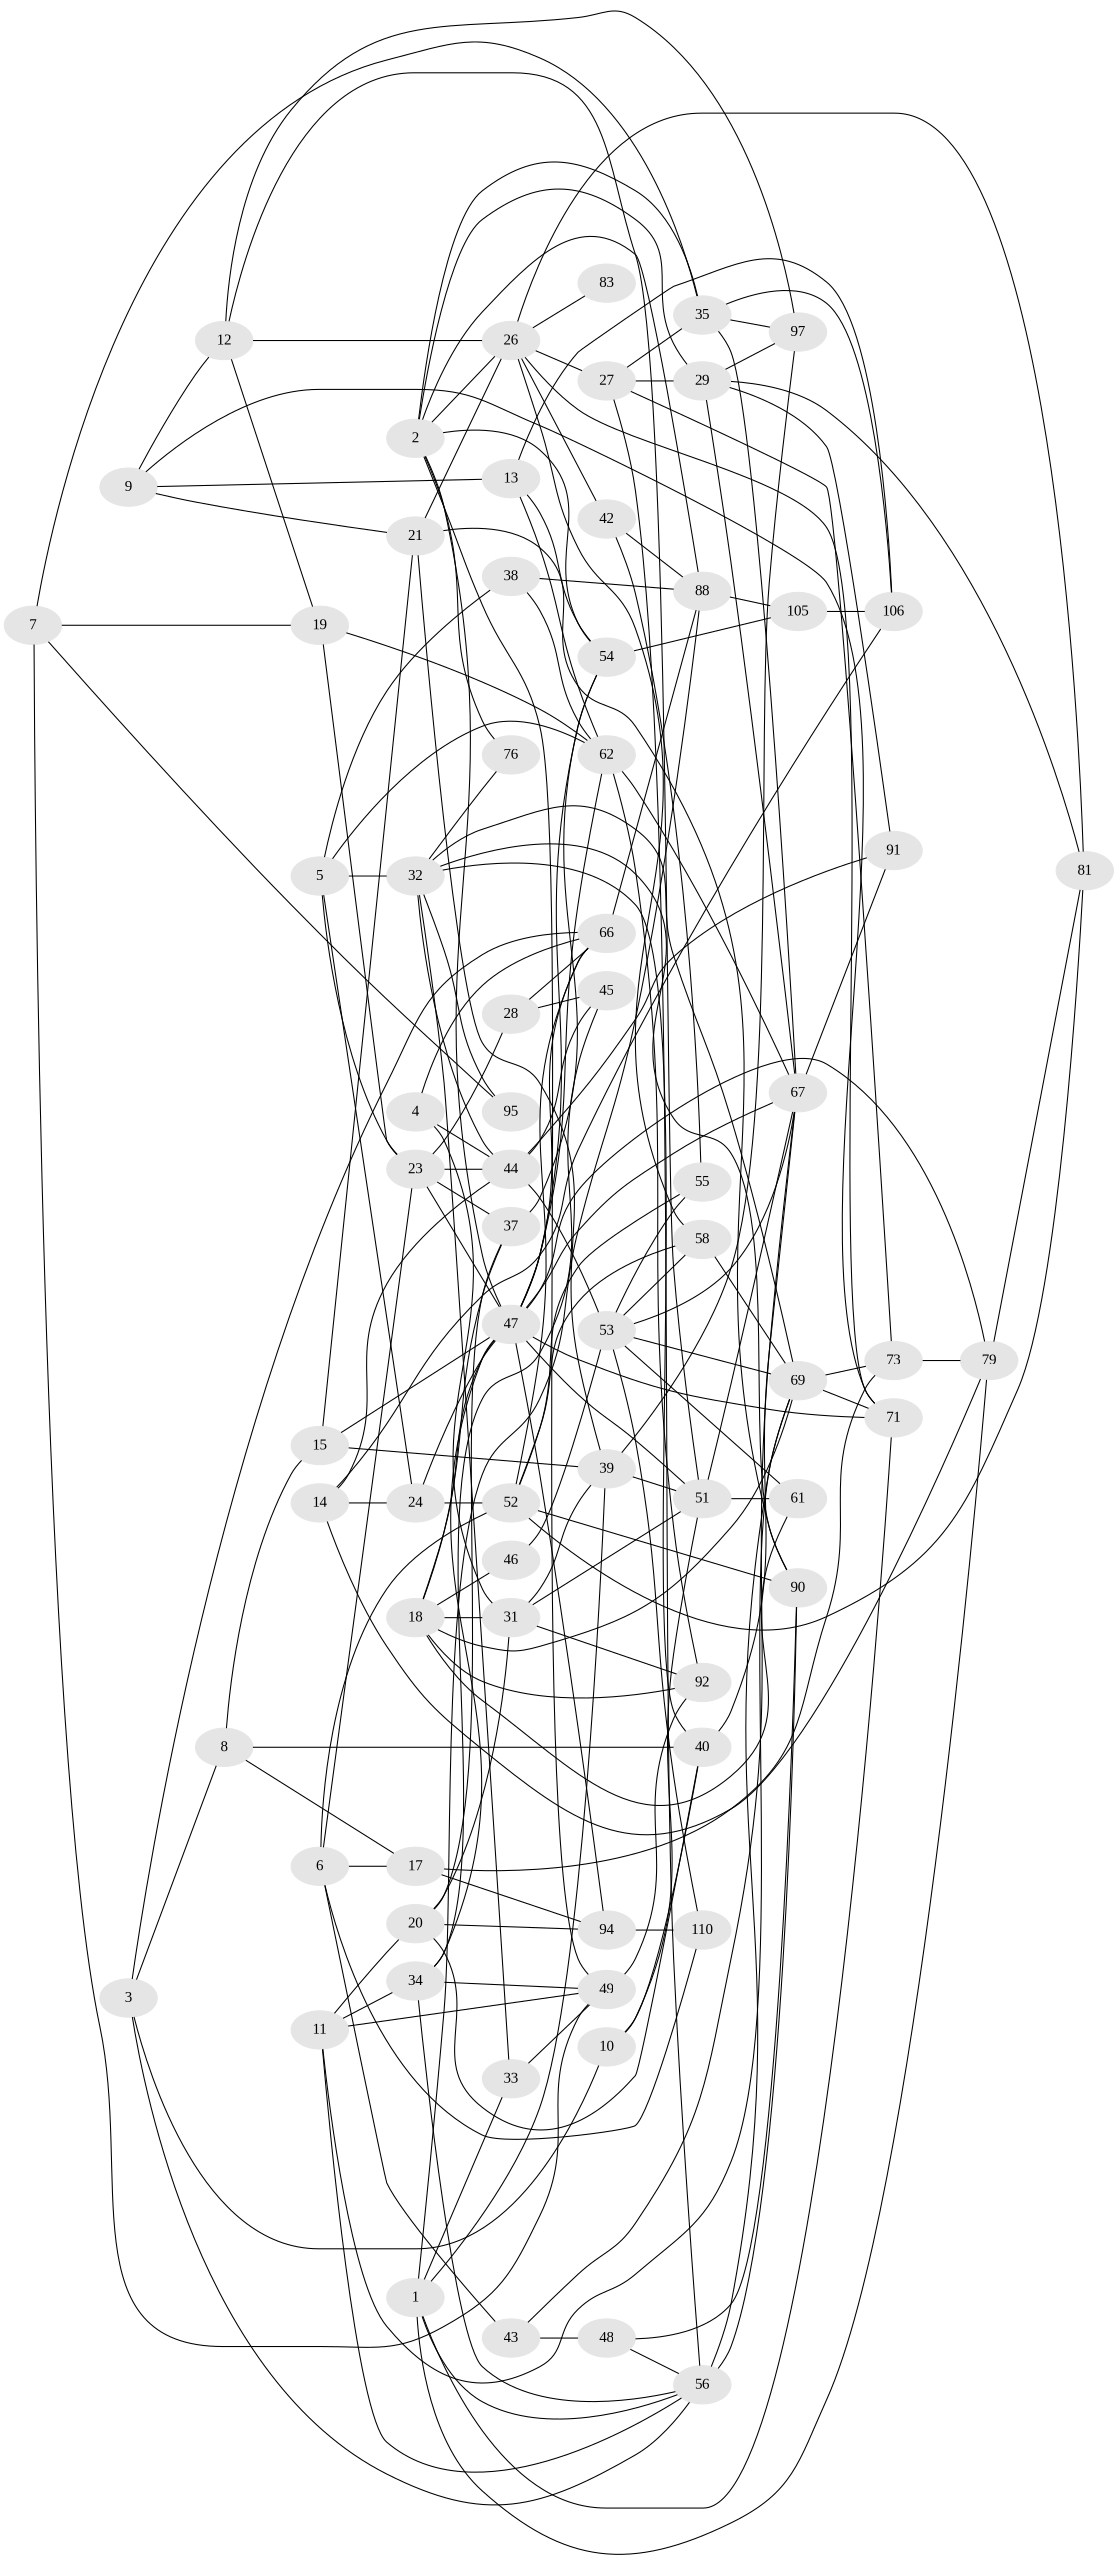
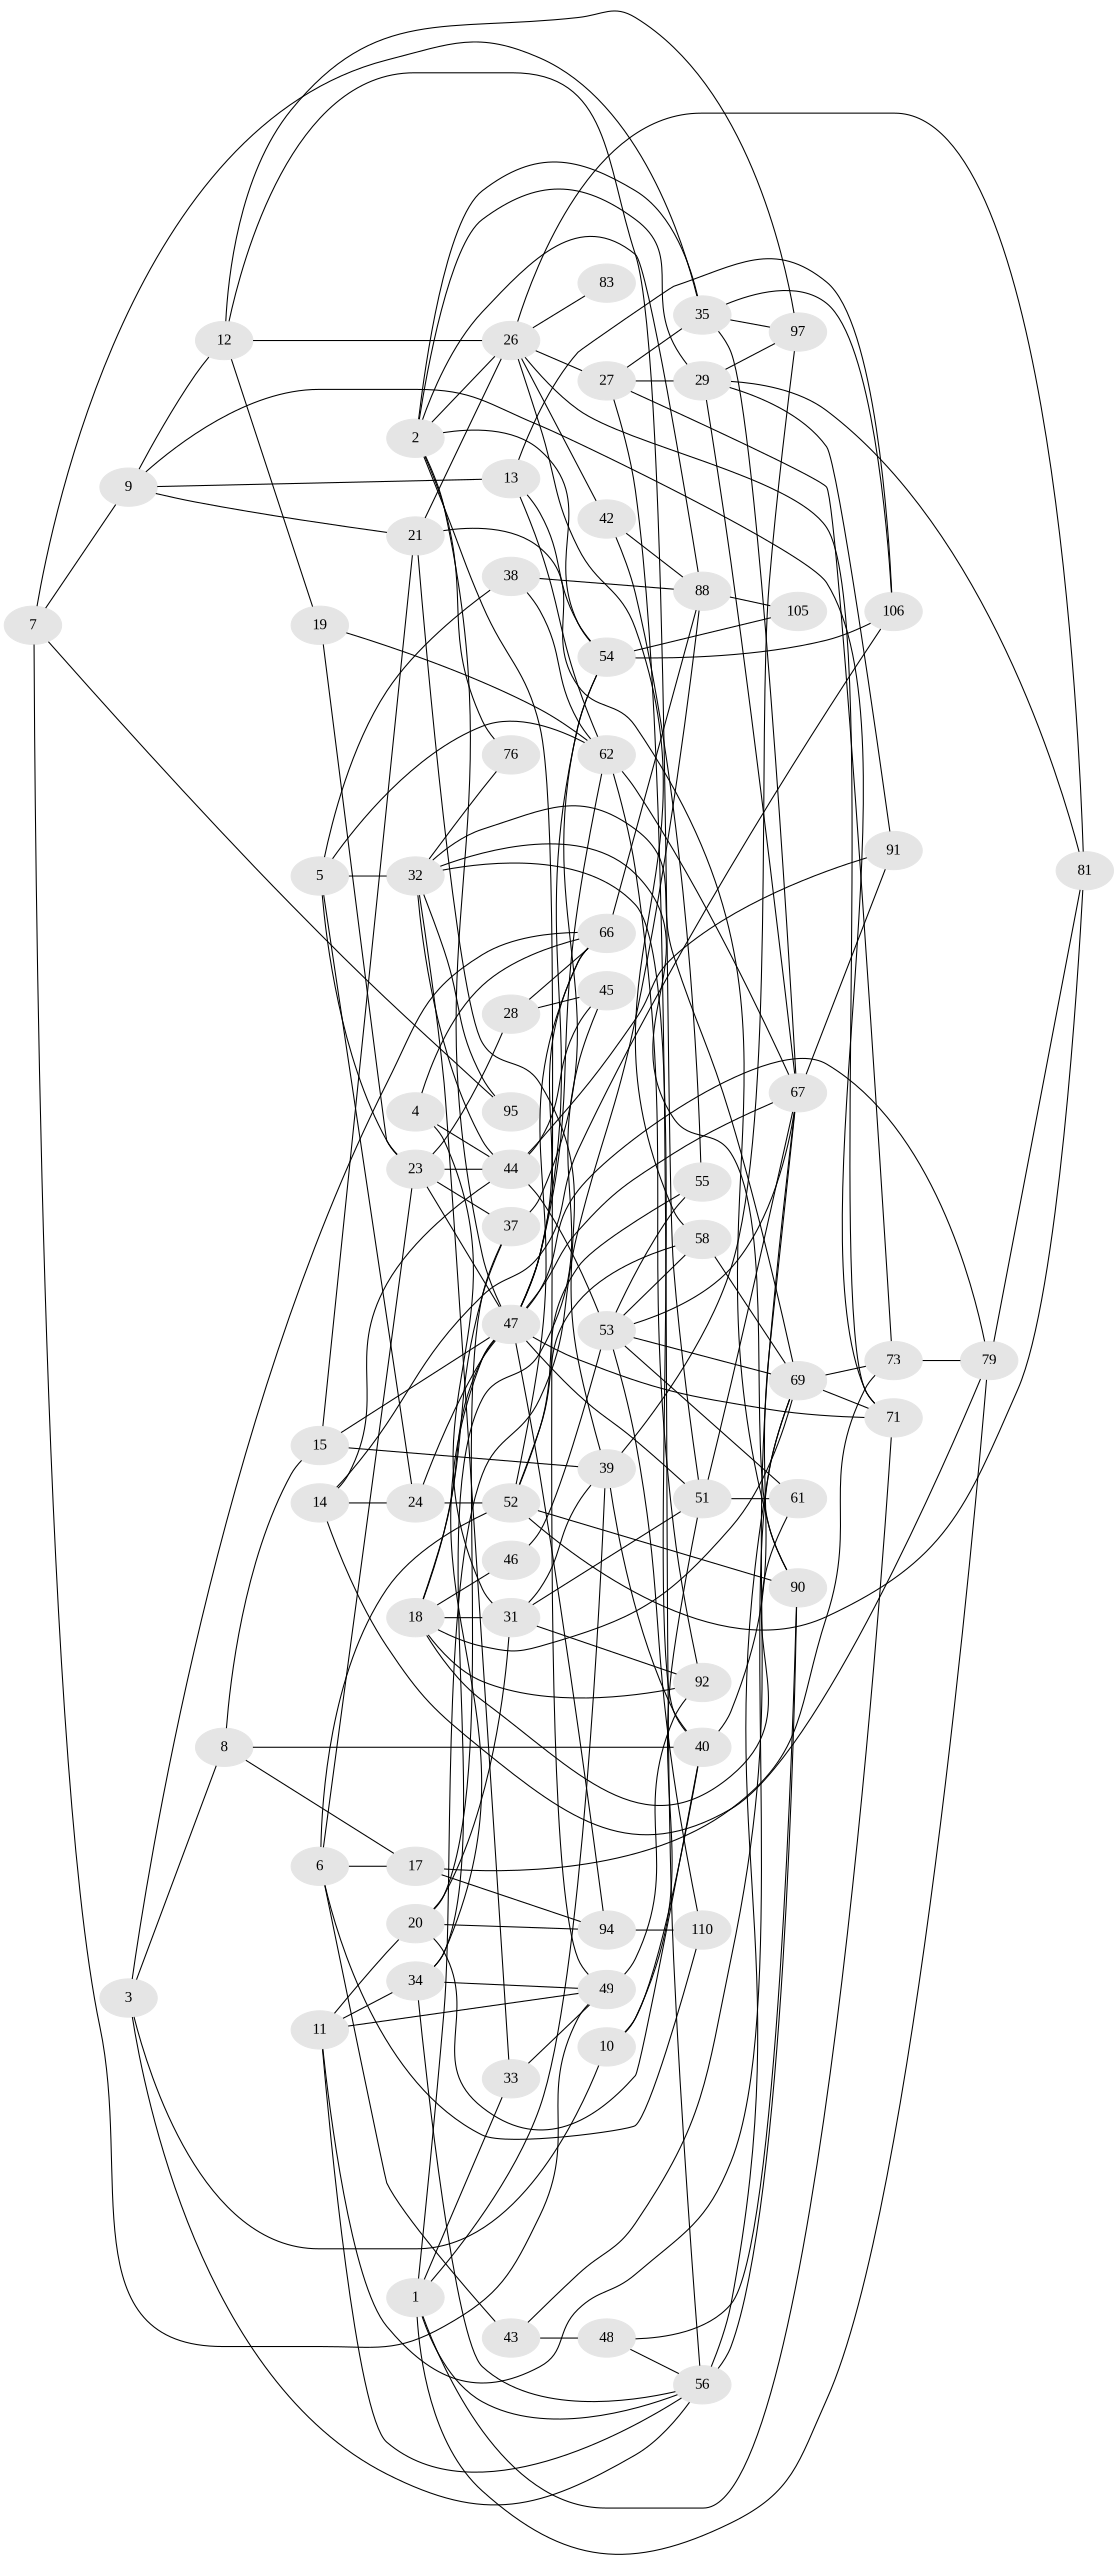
edge "105" -- "106": now "54" -- "106"
edge "7" -- "19": now "7" -- "9"
edge "39" -- "51": now "39" -- "40"
